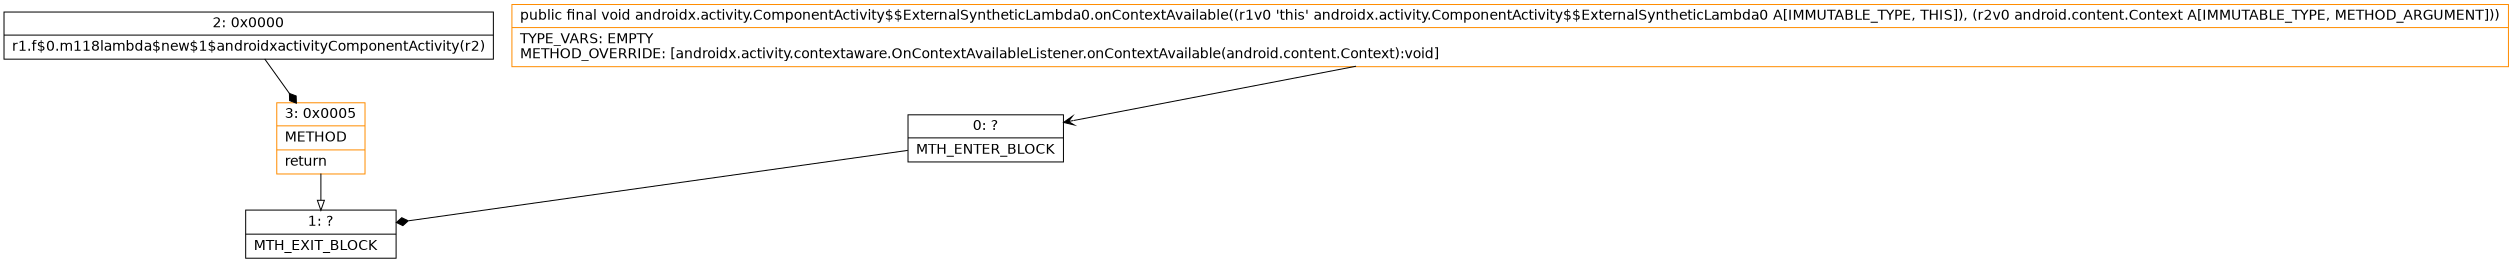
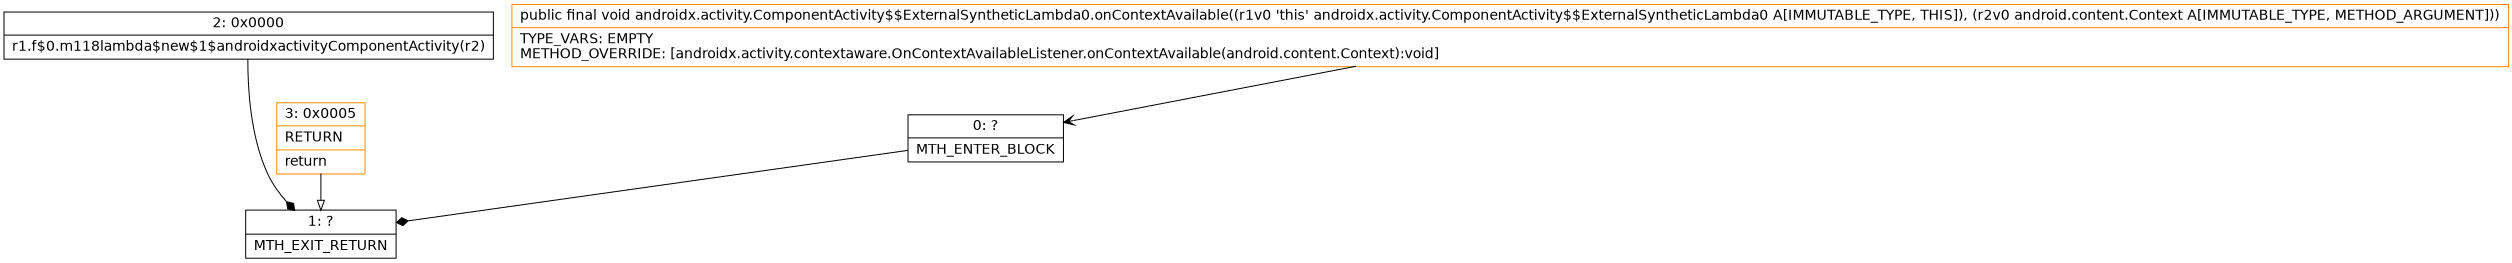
edge "2: 0x0000" -> "3: 0x0005": now "2: 0x0000" -> "1: ?"
node "3: 0x0005": text "METHOD" -> "RETURN"
node "1: ?": text "MTH_EXIT_BLOCK" -> "MTH_EXIT_RETURN"
